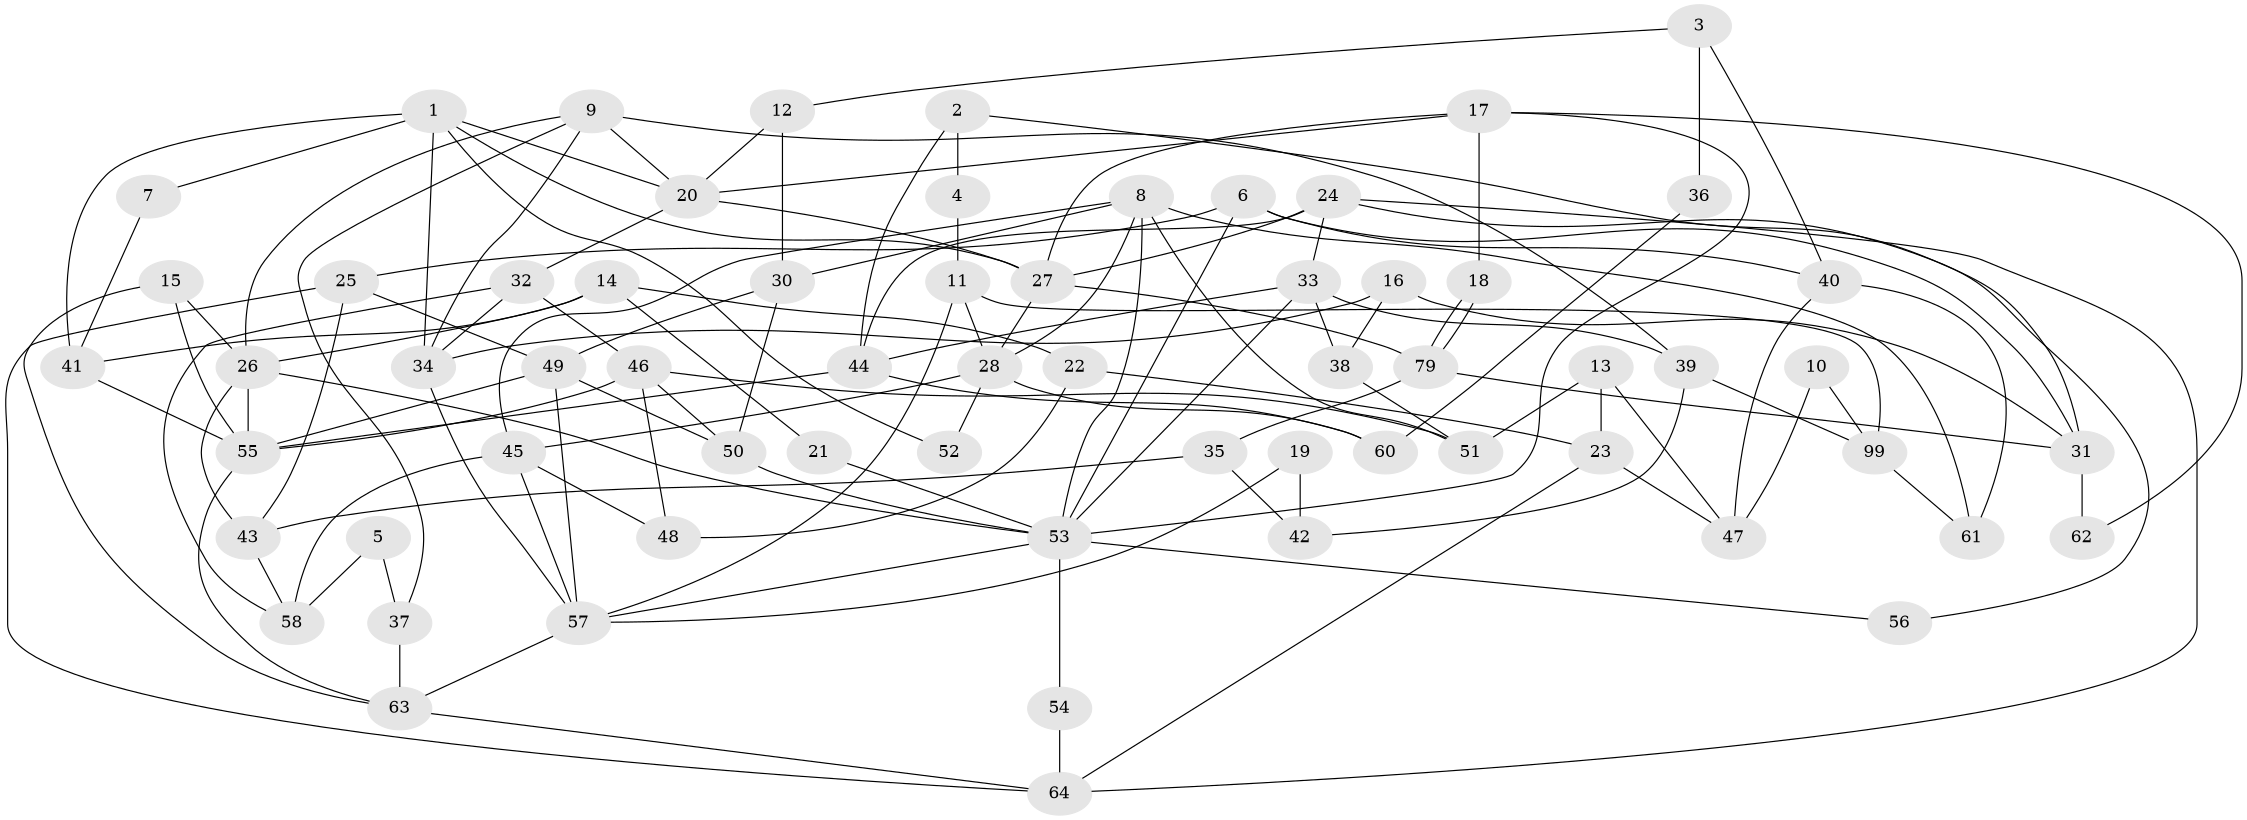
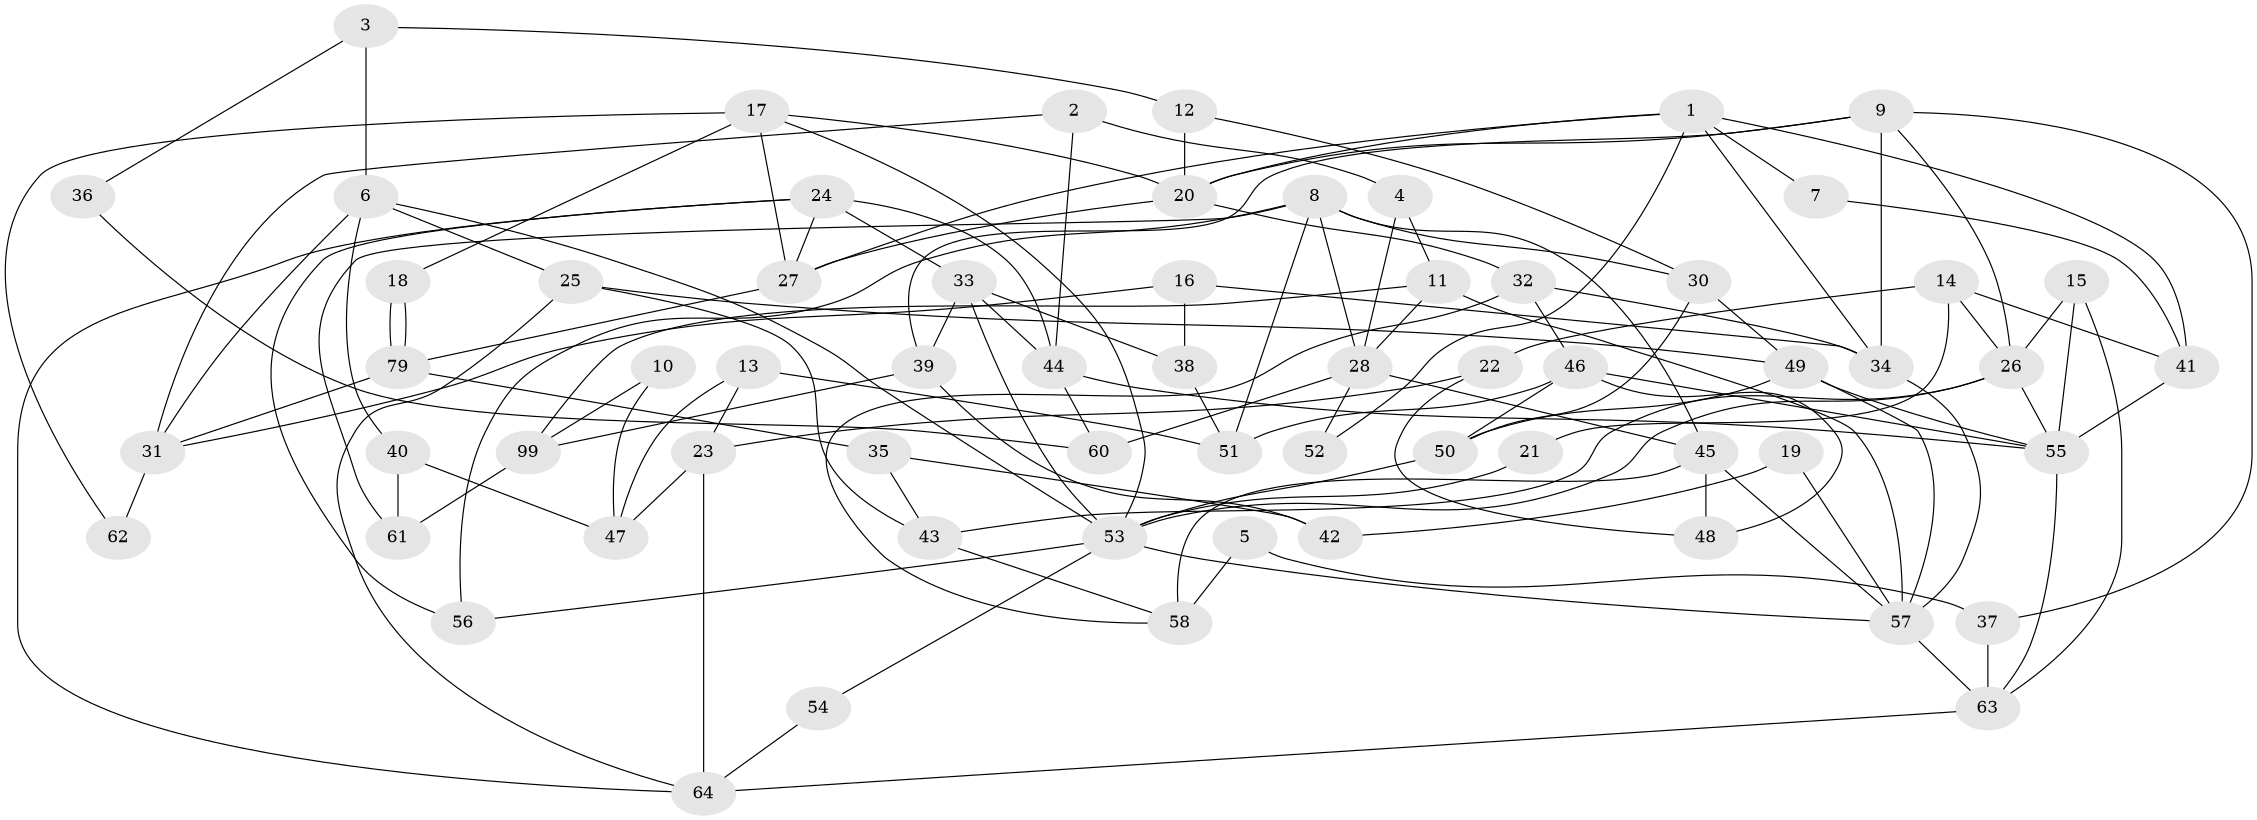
edge "3" -- "40": now "3" -- "6"
edge "27" -- "28": now "4" -- "28"
edge "8" -- "53": now "8" -- "56"
